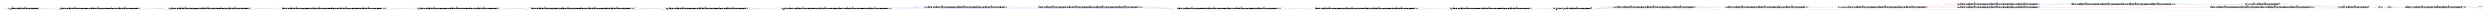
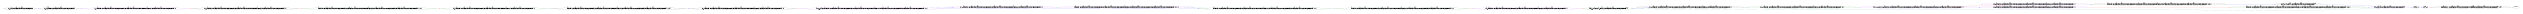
node "r10 := @this: com.thealgorithms.datastructures.trees.AVLTree": added
